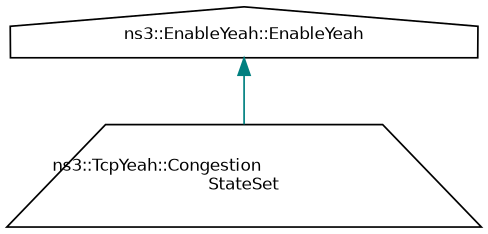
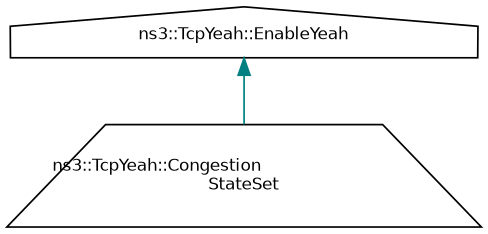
node "ns3::EnableYeah::EnableYeah": label "ns3::EnableYeah::EnableYeah" -> "ns3::TcpYeah::EnableYeah"
